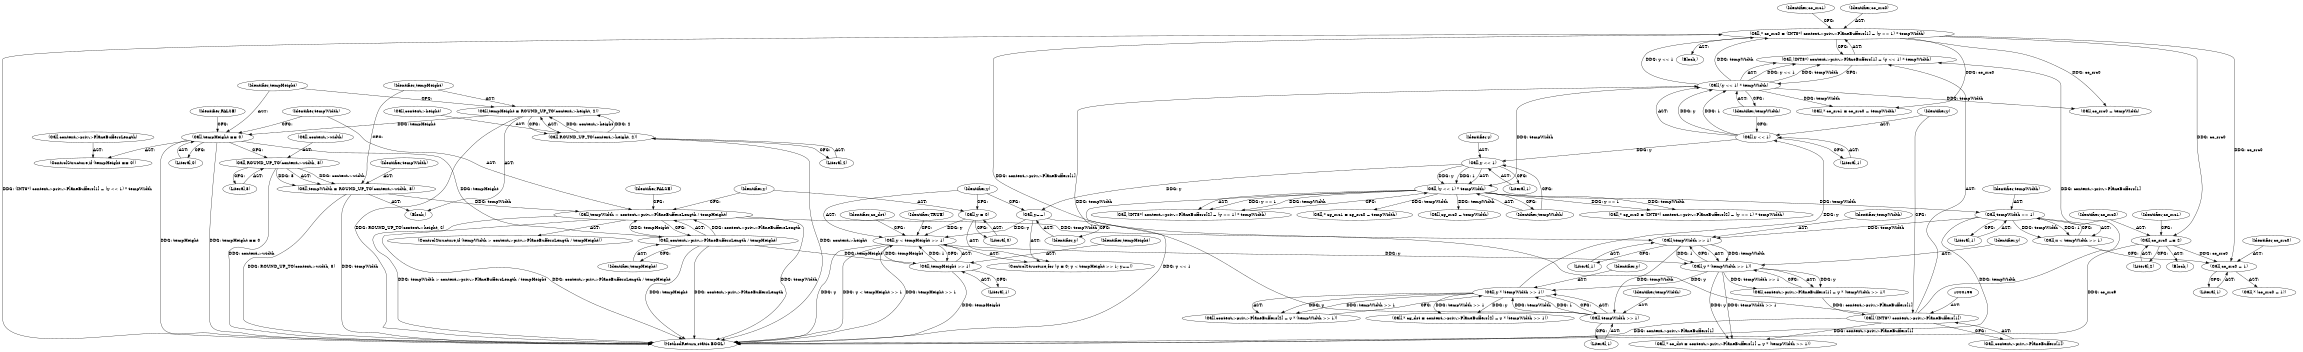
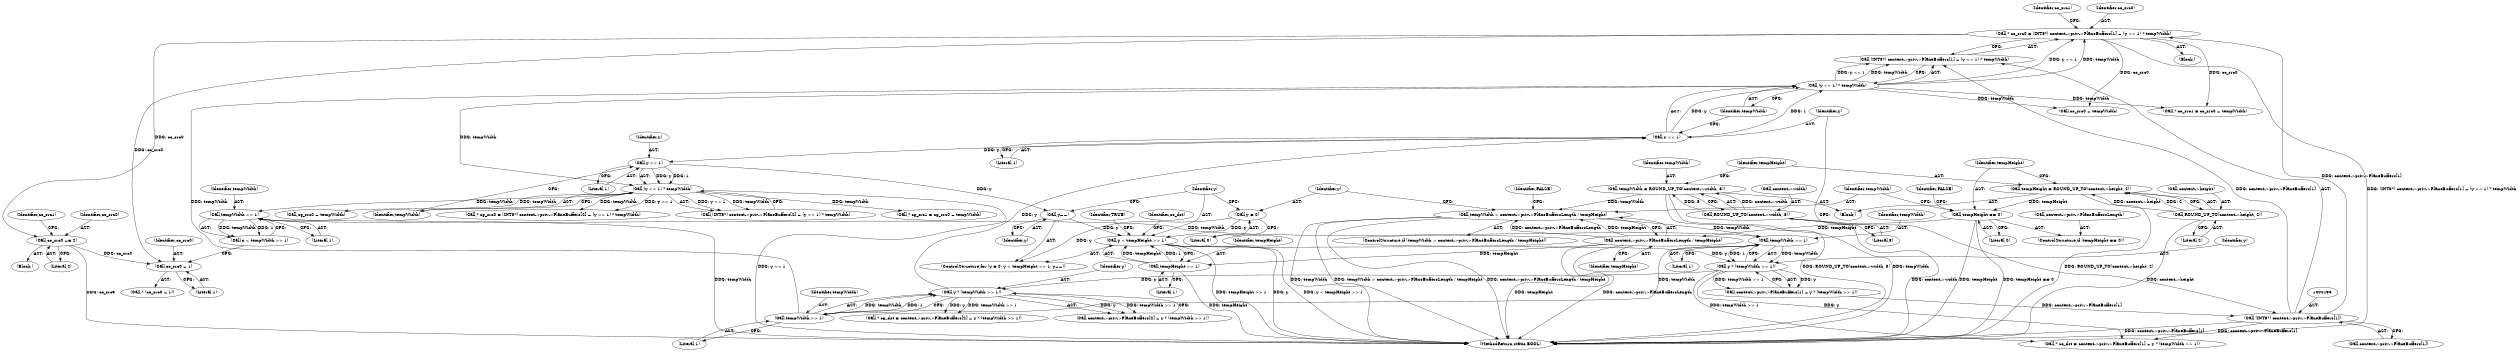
edge "(Call,tempHeight == 0)" -> "(Call,ROUND_UP_TO(context->width, 8))": now "(Call,tempWidth = ROUND_UP_TO(context->width, 8))" -> "(Call,ROUND_UP_TO(context->width, 8))"
edge "(Call,y = 0)" -> "(ControlStructure,for (y = 0; y < tempHeight >> 1; y++))": label "AST: " -> "DDG: y"
